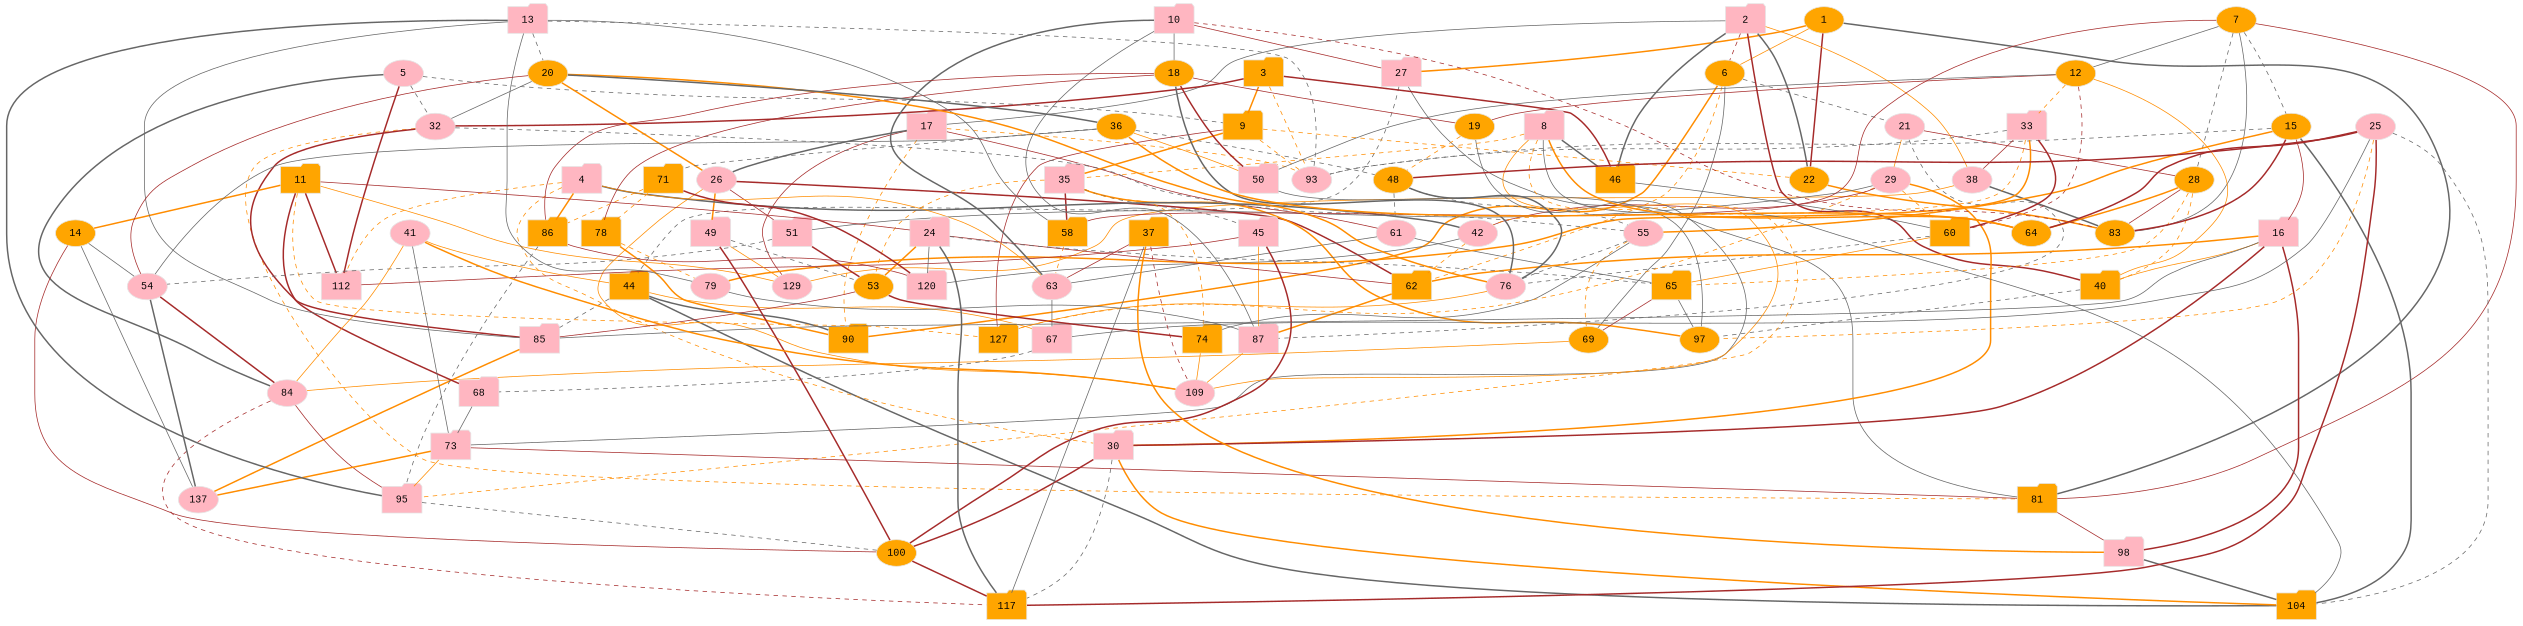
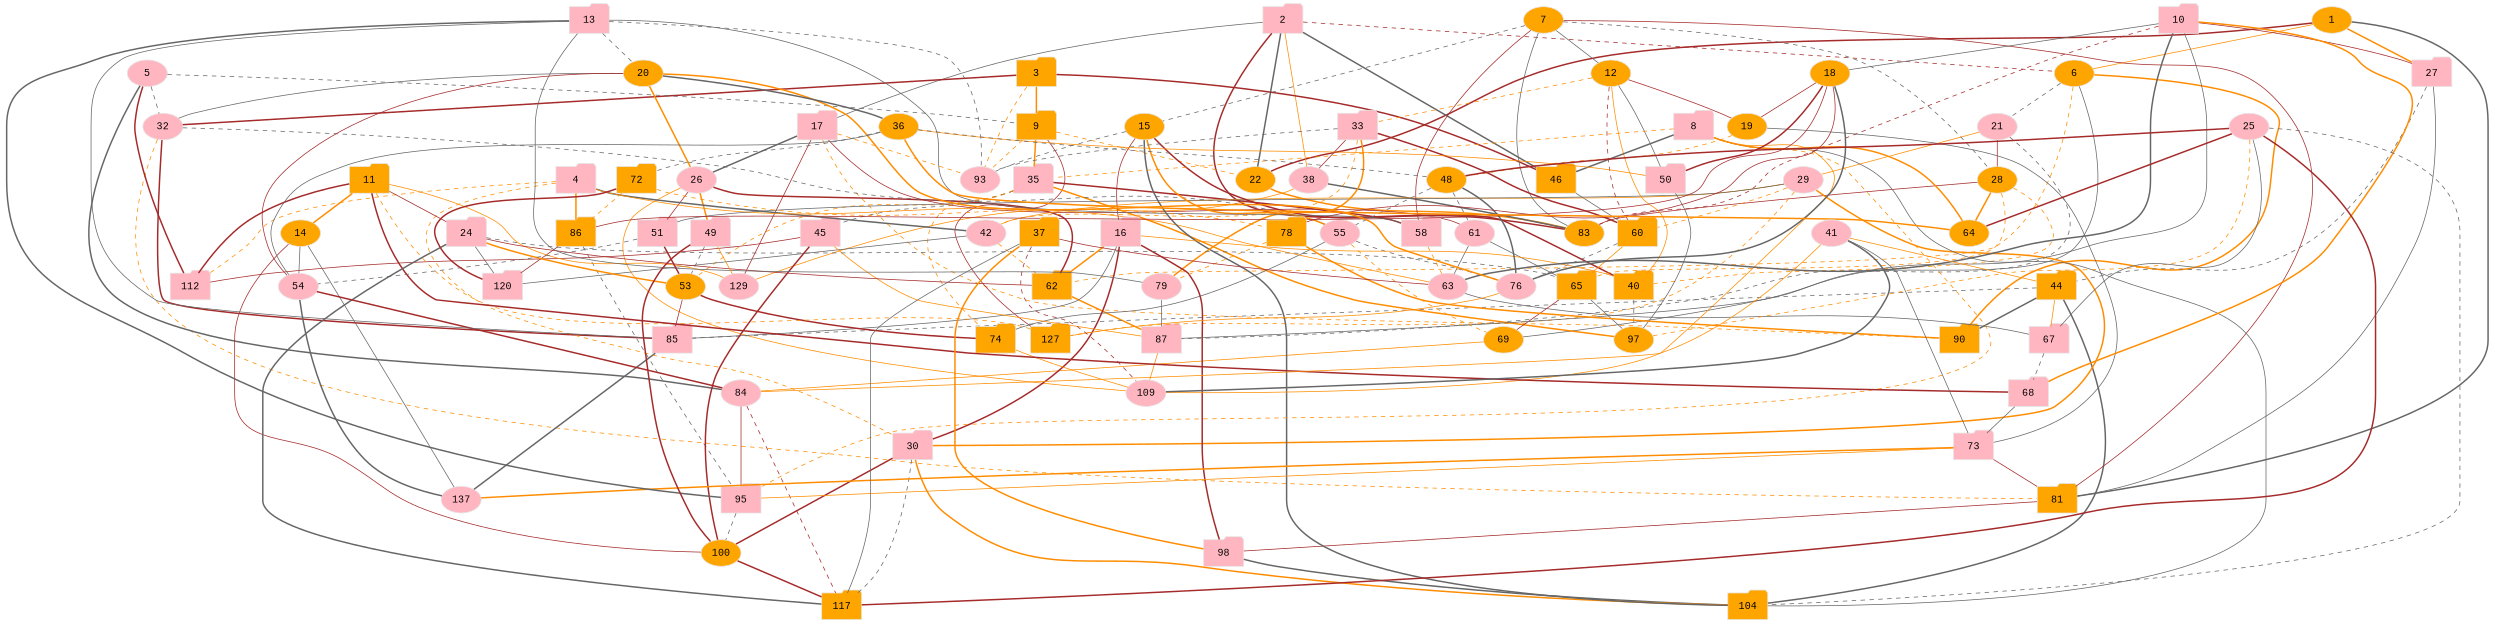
node "71": label "71" -> "72"
edge "29" -- "42": color brown -> darkorange
edge "10" -- "68": added
node "58": fillcolor orange -> lightpink
edge "41" -- "109": color darkorange -> gray40
edge "85" -- "137": color darkorange -> gray40
